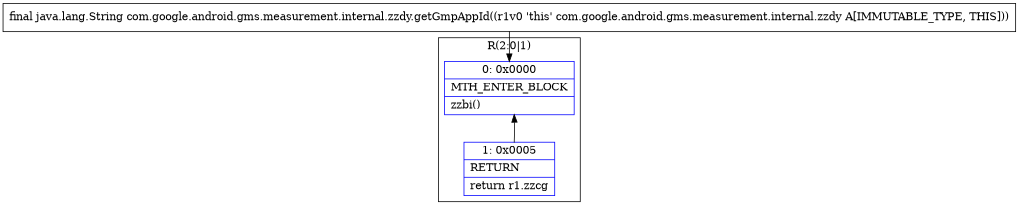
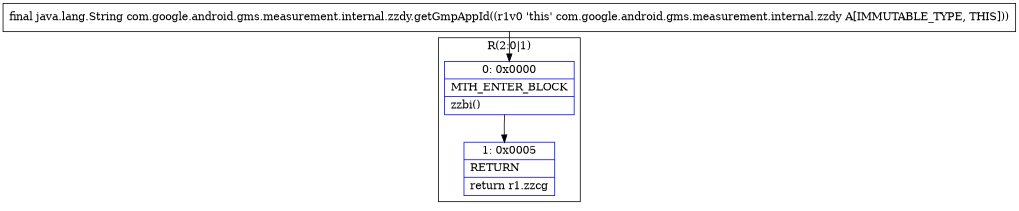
edge "1: 0x0005" -> "0: 0x0000": reversed
